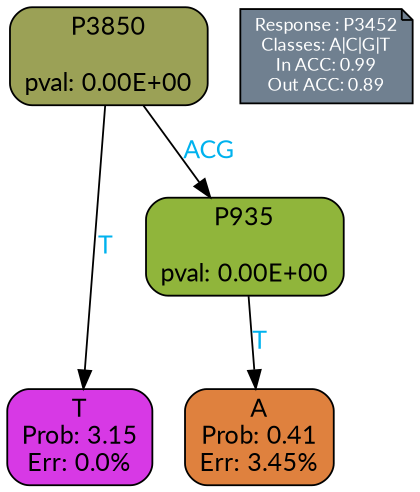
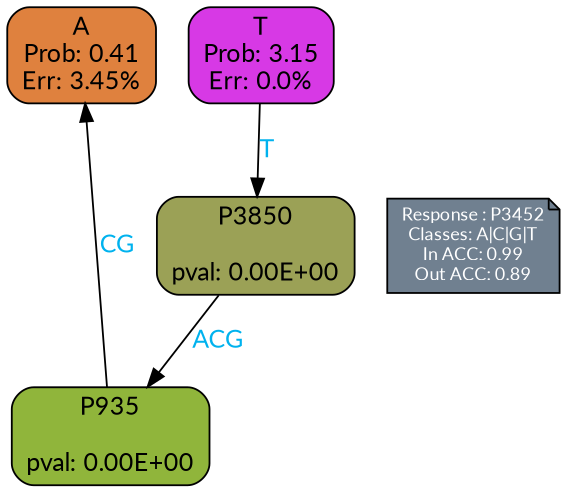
edge "P3850 pval: 0.00E+00" -> "T Prob: 3.15 Err: 0.0%": reversed
edge "P935 pval: 0.00E+00" -> "A Prob: 0.41 Err: 3.45%": label "T" -> "CG"
